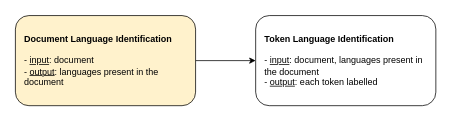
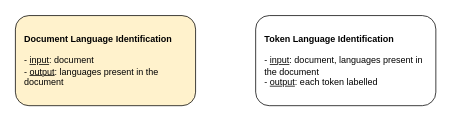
edge "Document Language Identification - input: document - output: languages present in the document" -> "Token Language Identification - input: document, languages present in the document - output: each token labelled": removed
